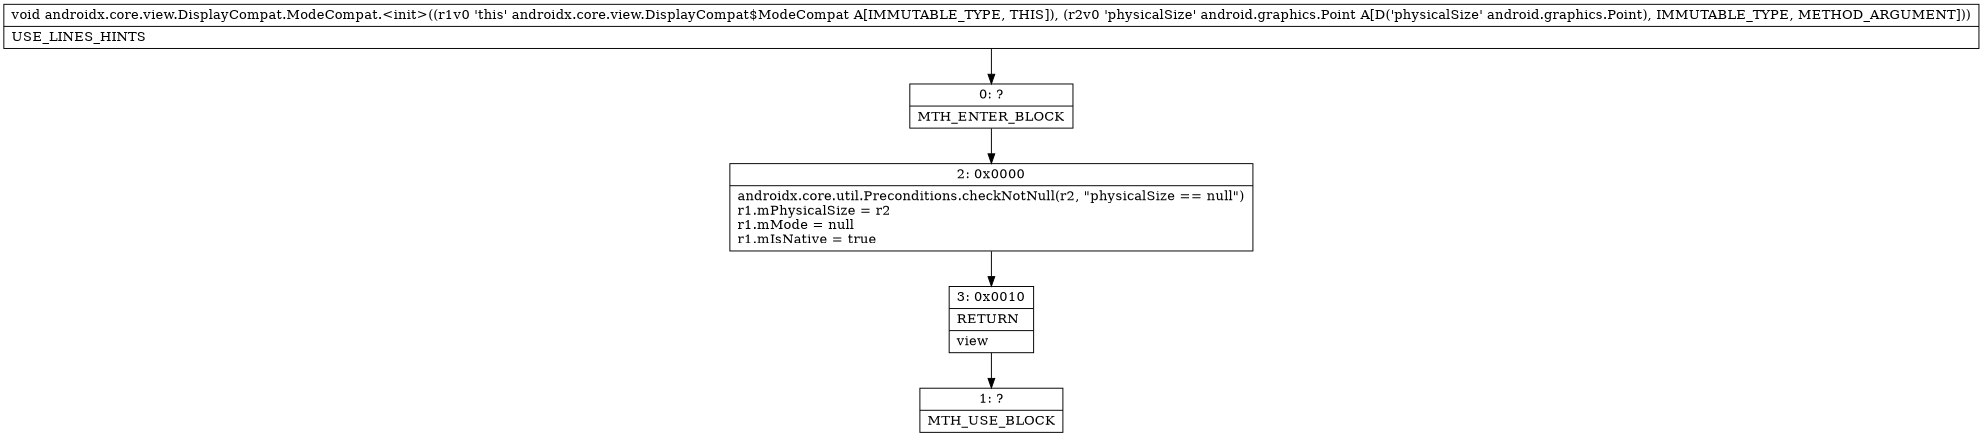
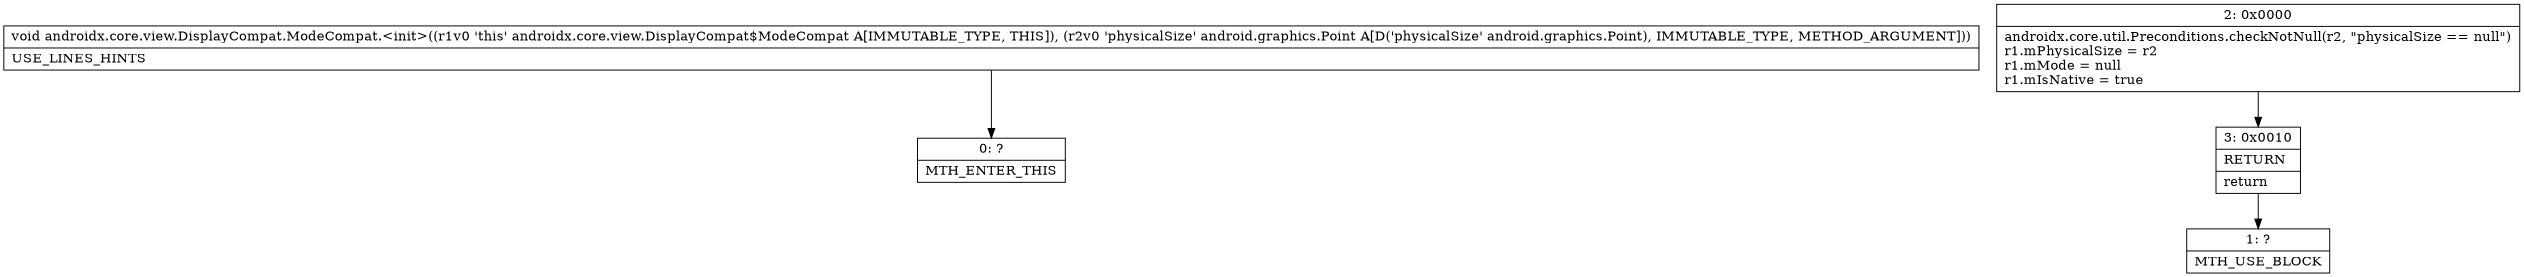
node "0: ?": text "MTH_ENTER_BLOCK" -> "MTH_ENTER_THIS"
edge "0: ?" -> "2: 0x0000": removed
node "3: 0x0010": text "view" -> "return"
